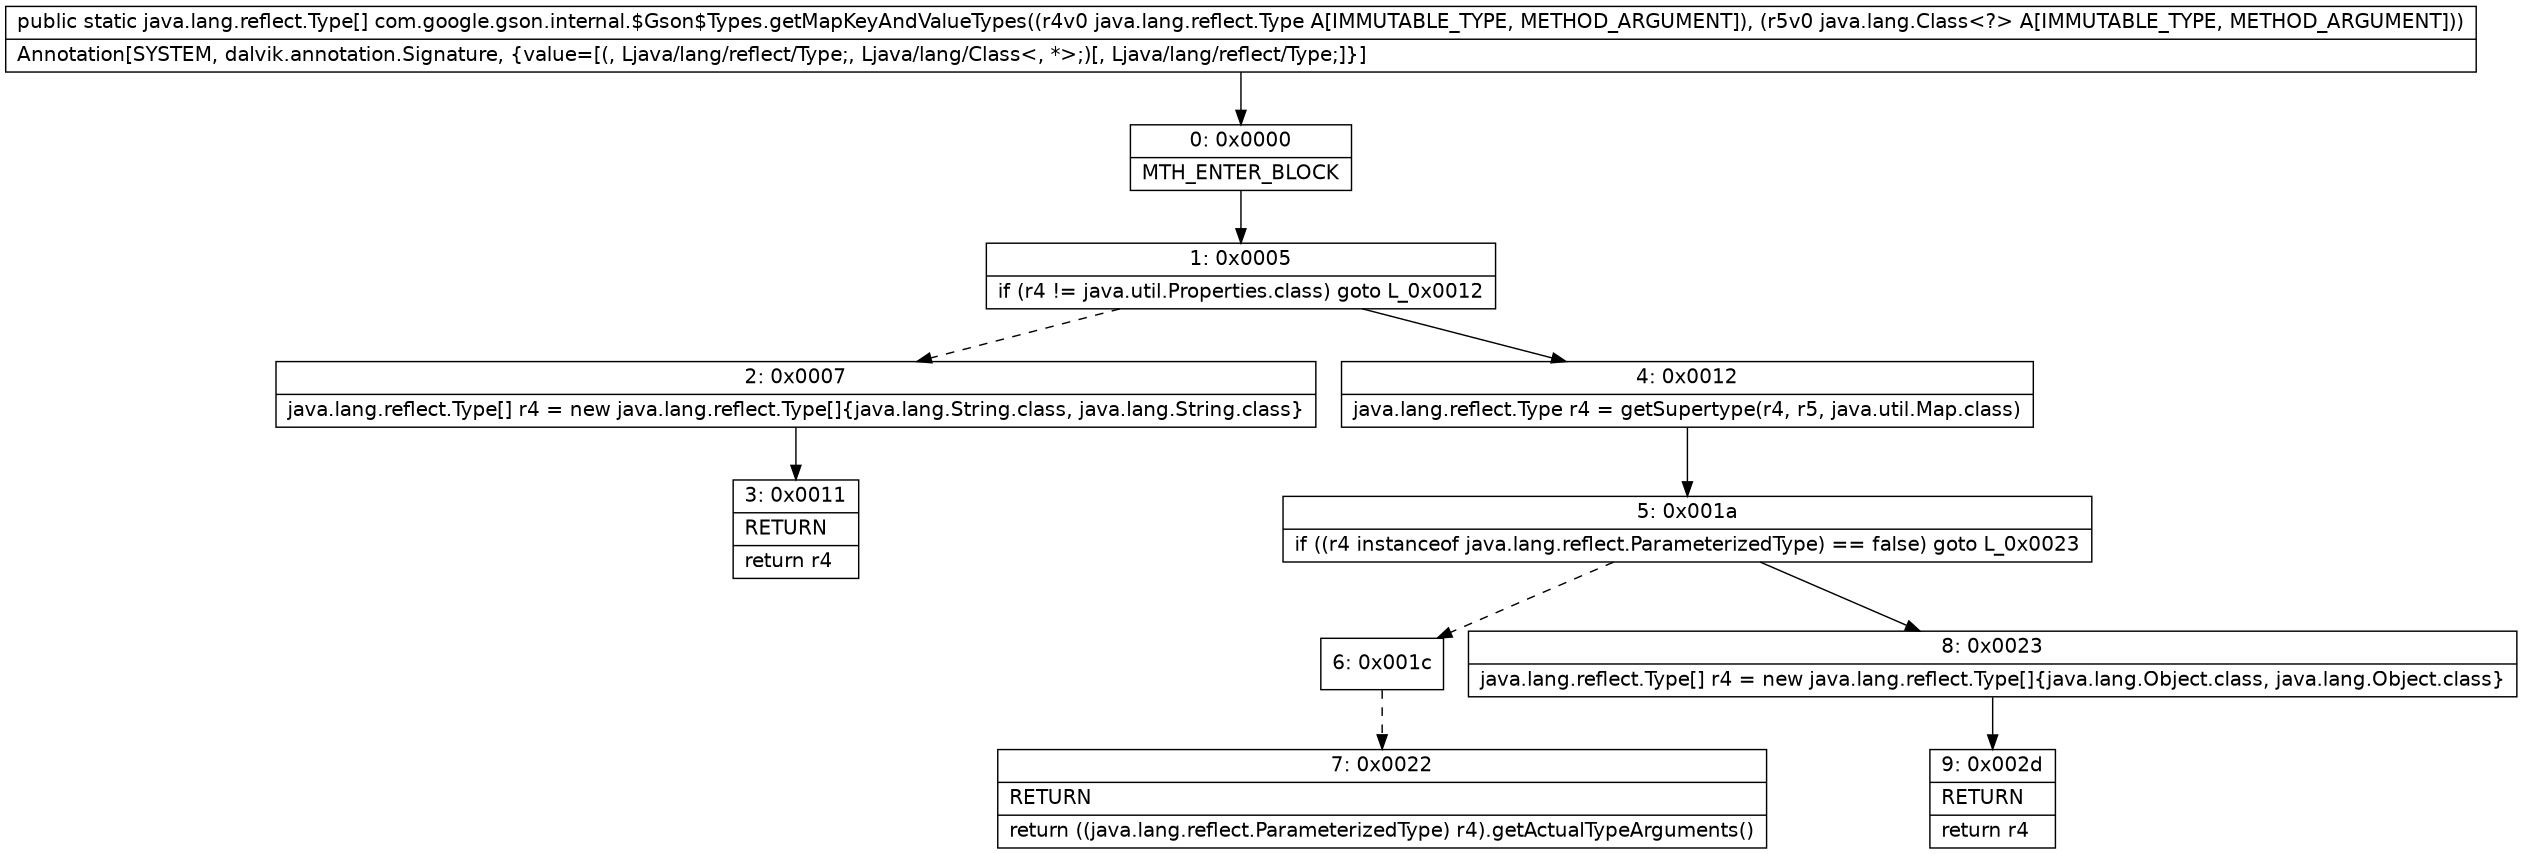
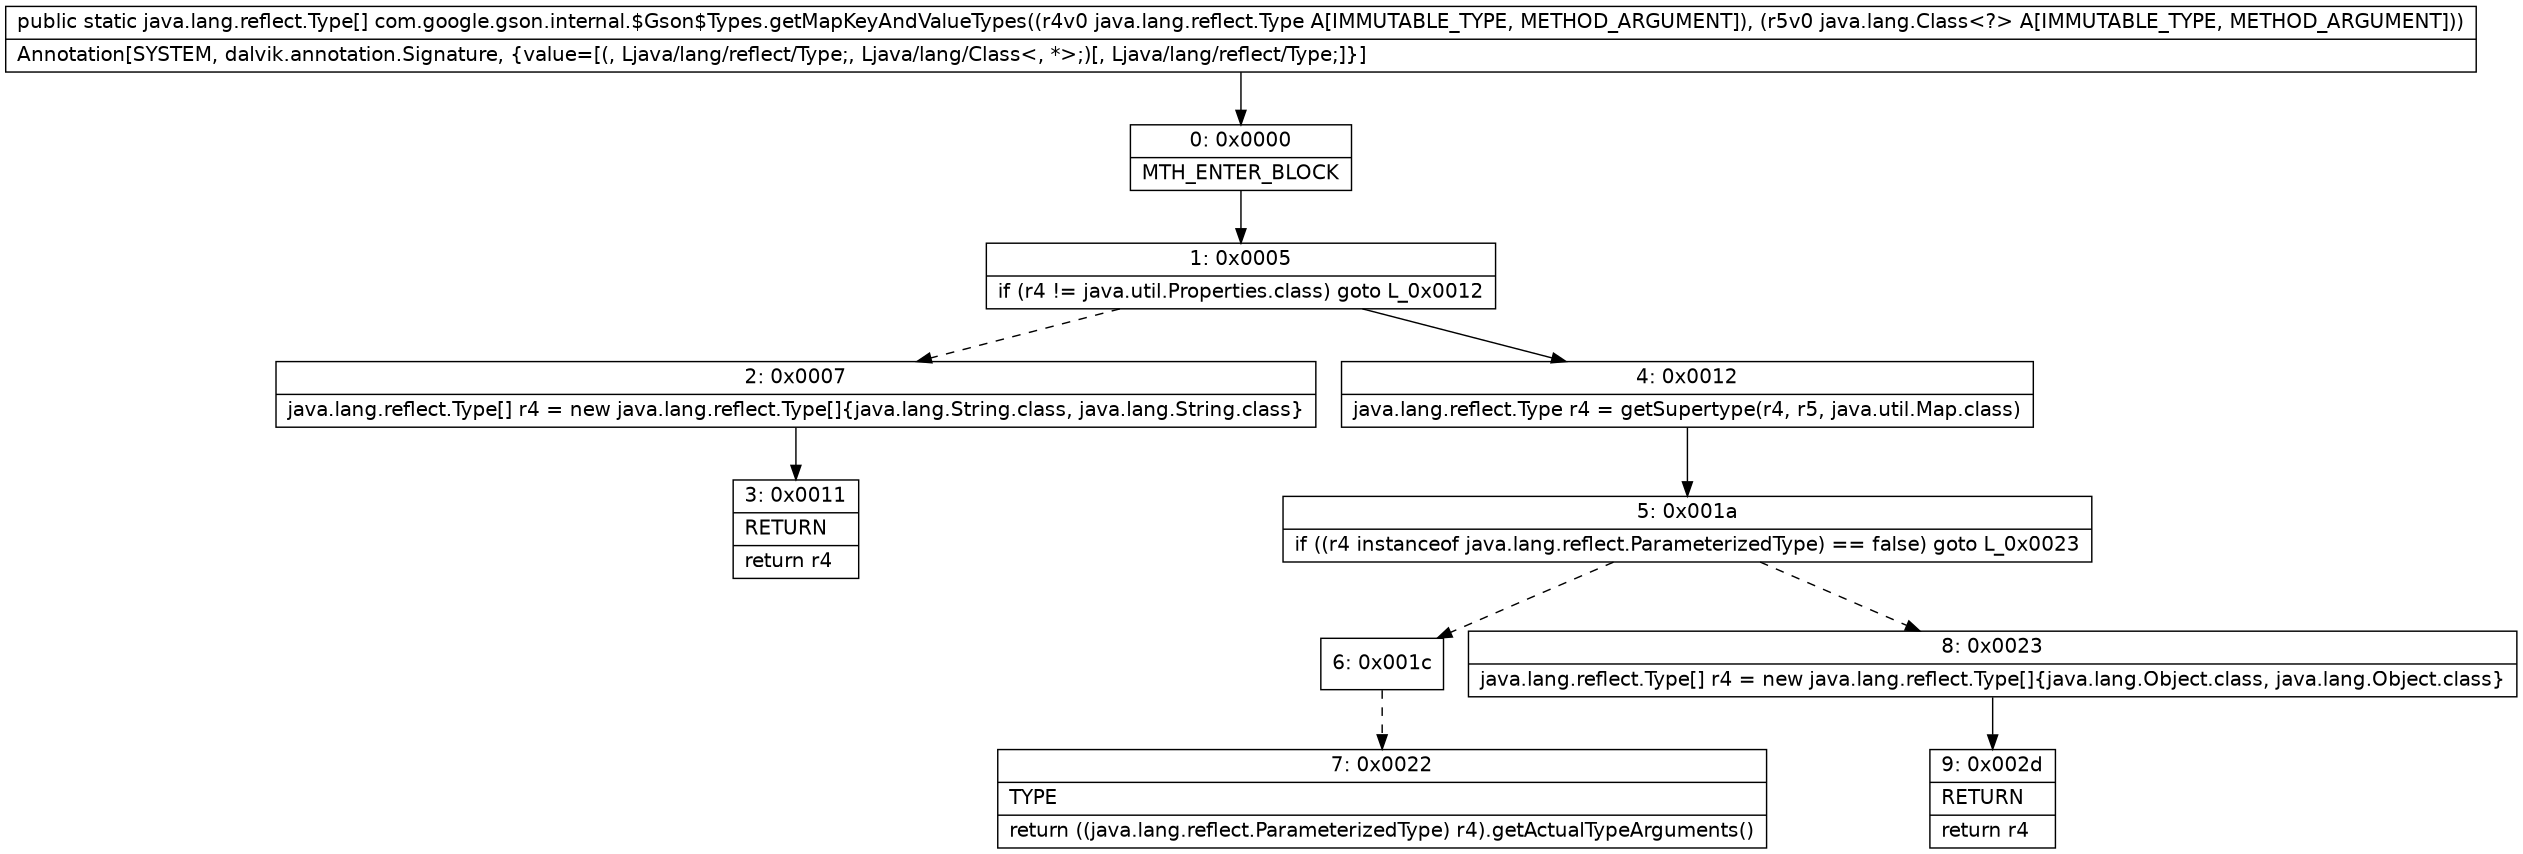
edge "5: 0x001a" -> "8: 0x0023": style solid -> dashed
node "7: 0x0022": text "RETURN" -> "TYPE"
